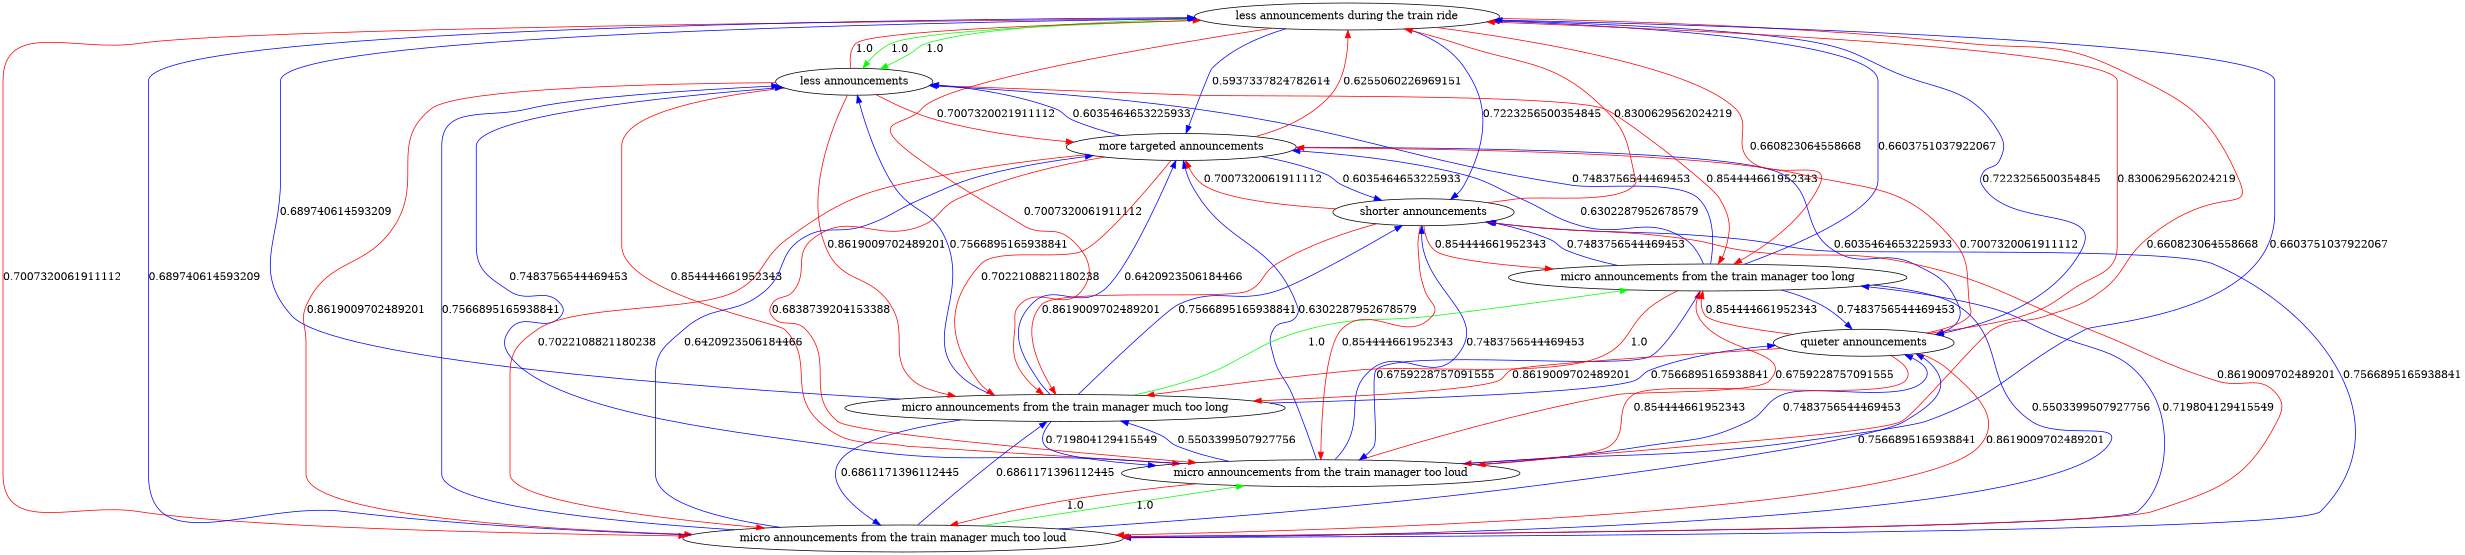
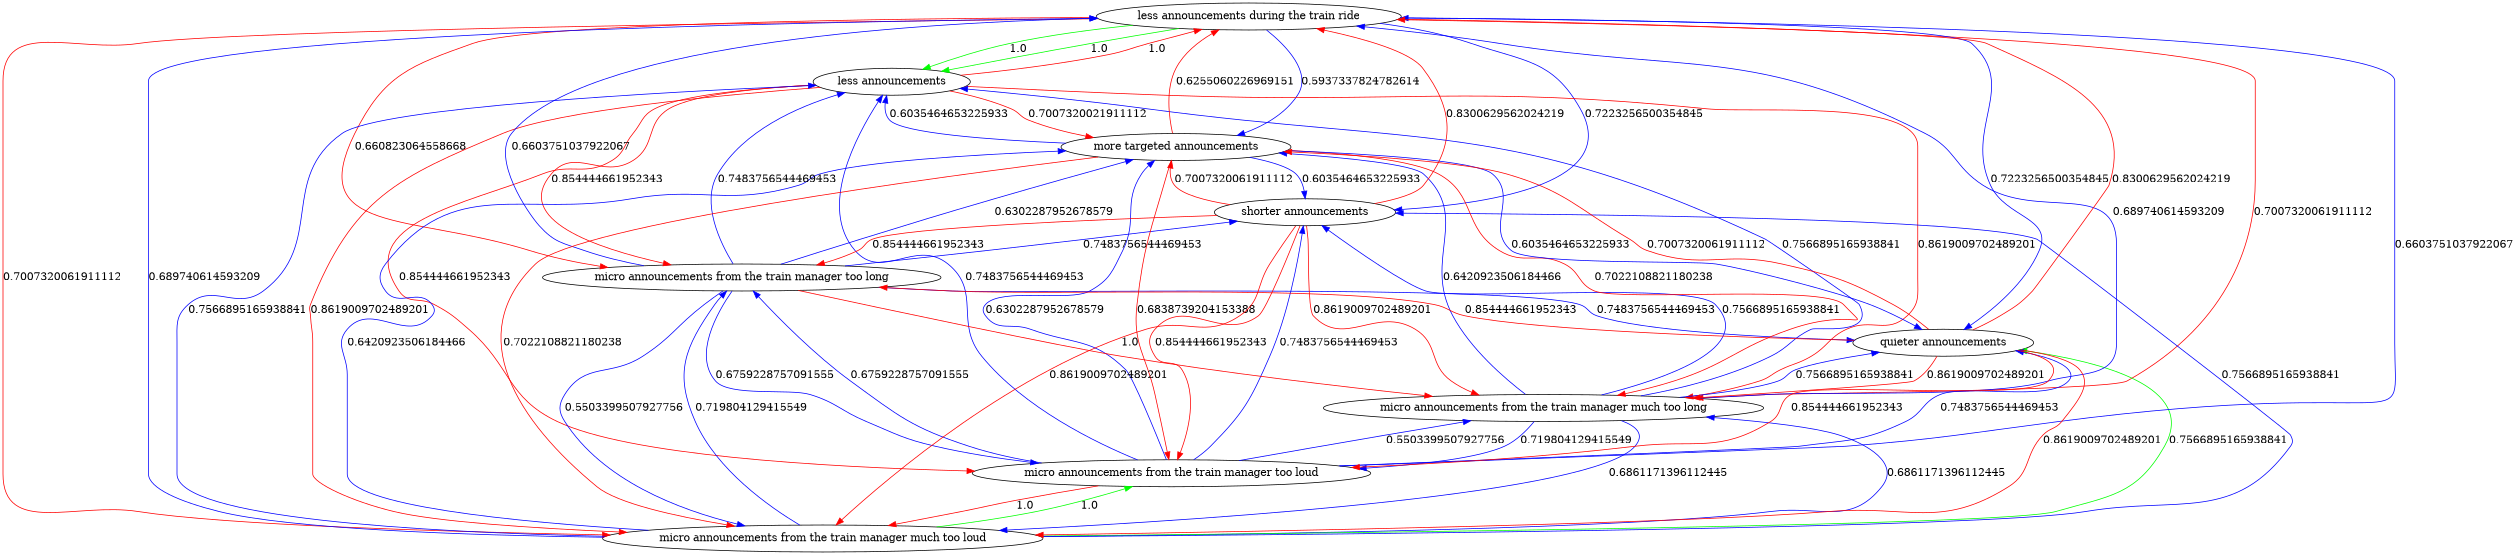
edge "less announcements during the train ride" -> "micro announcements from the train manager too loud": removed, label "0.660823064558668"
edge "micro announcements from the train manager much too long" -> "micro announcements from the train manager too long": removed, label "1.0"
edge "micro announcements from the train manager too loud" -> "micro announcements from the train manager too long": color red -> blue
edge "micro announcements from the train manager much too loud" -> "quieter announcements": color blue -> green
